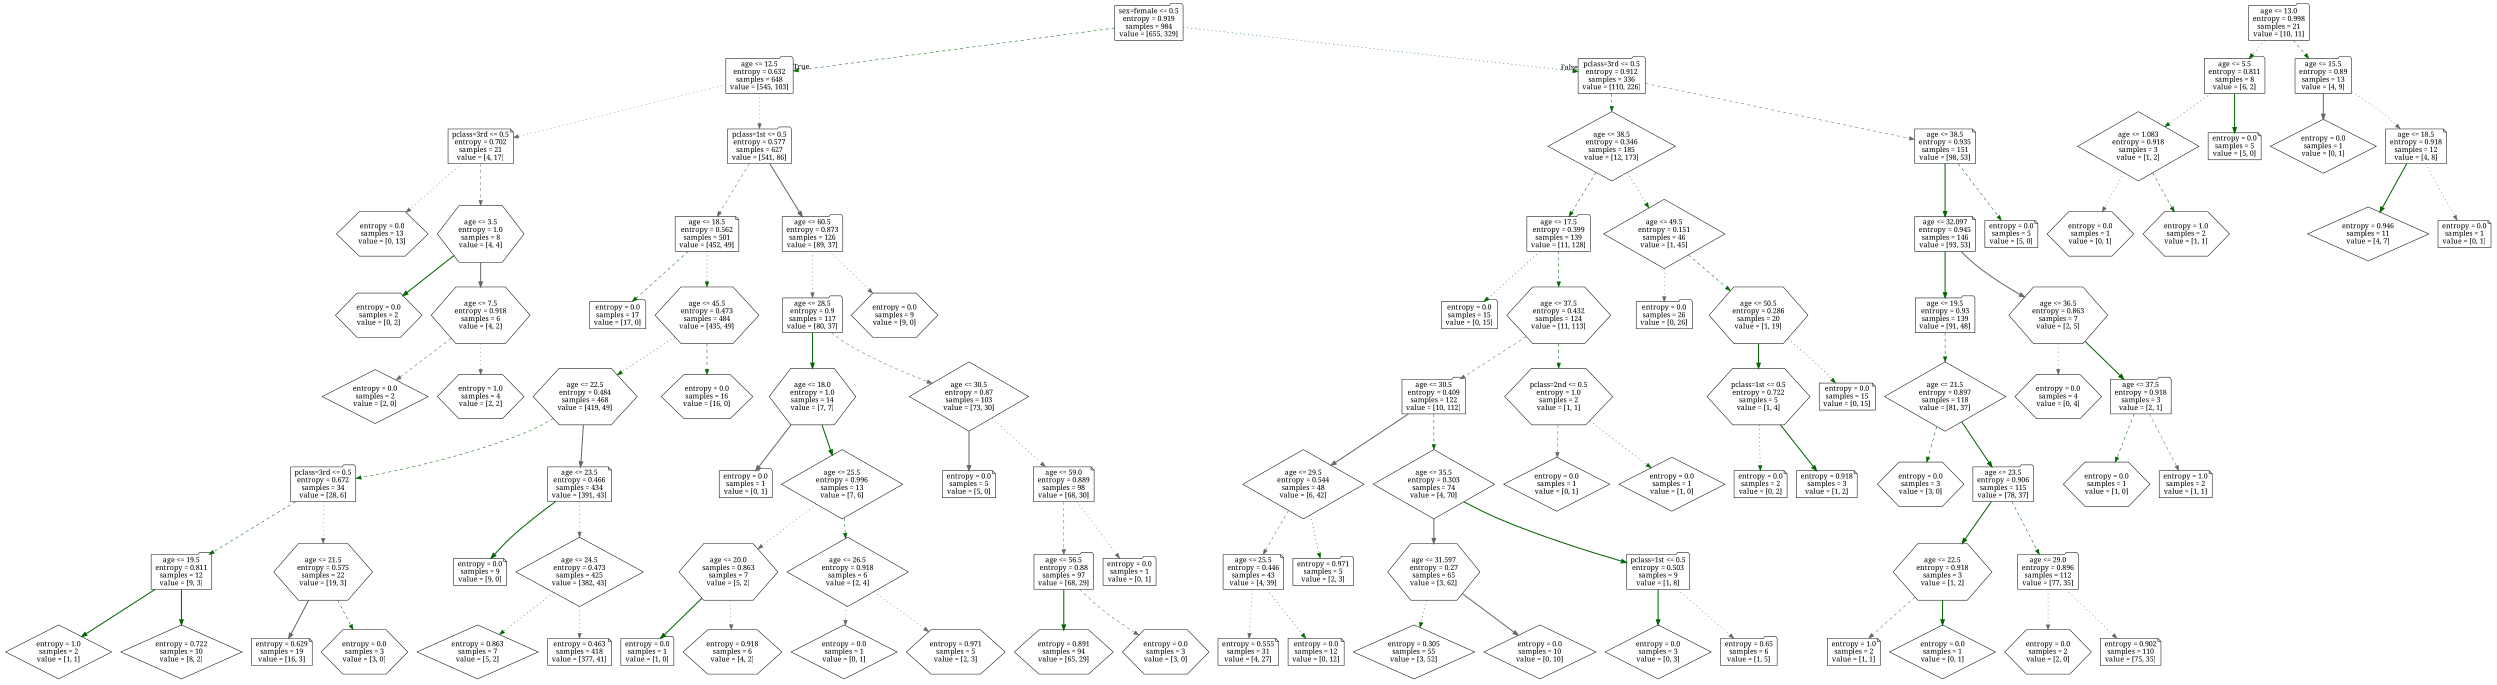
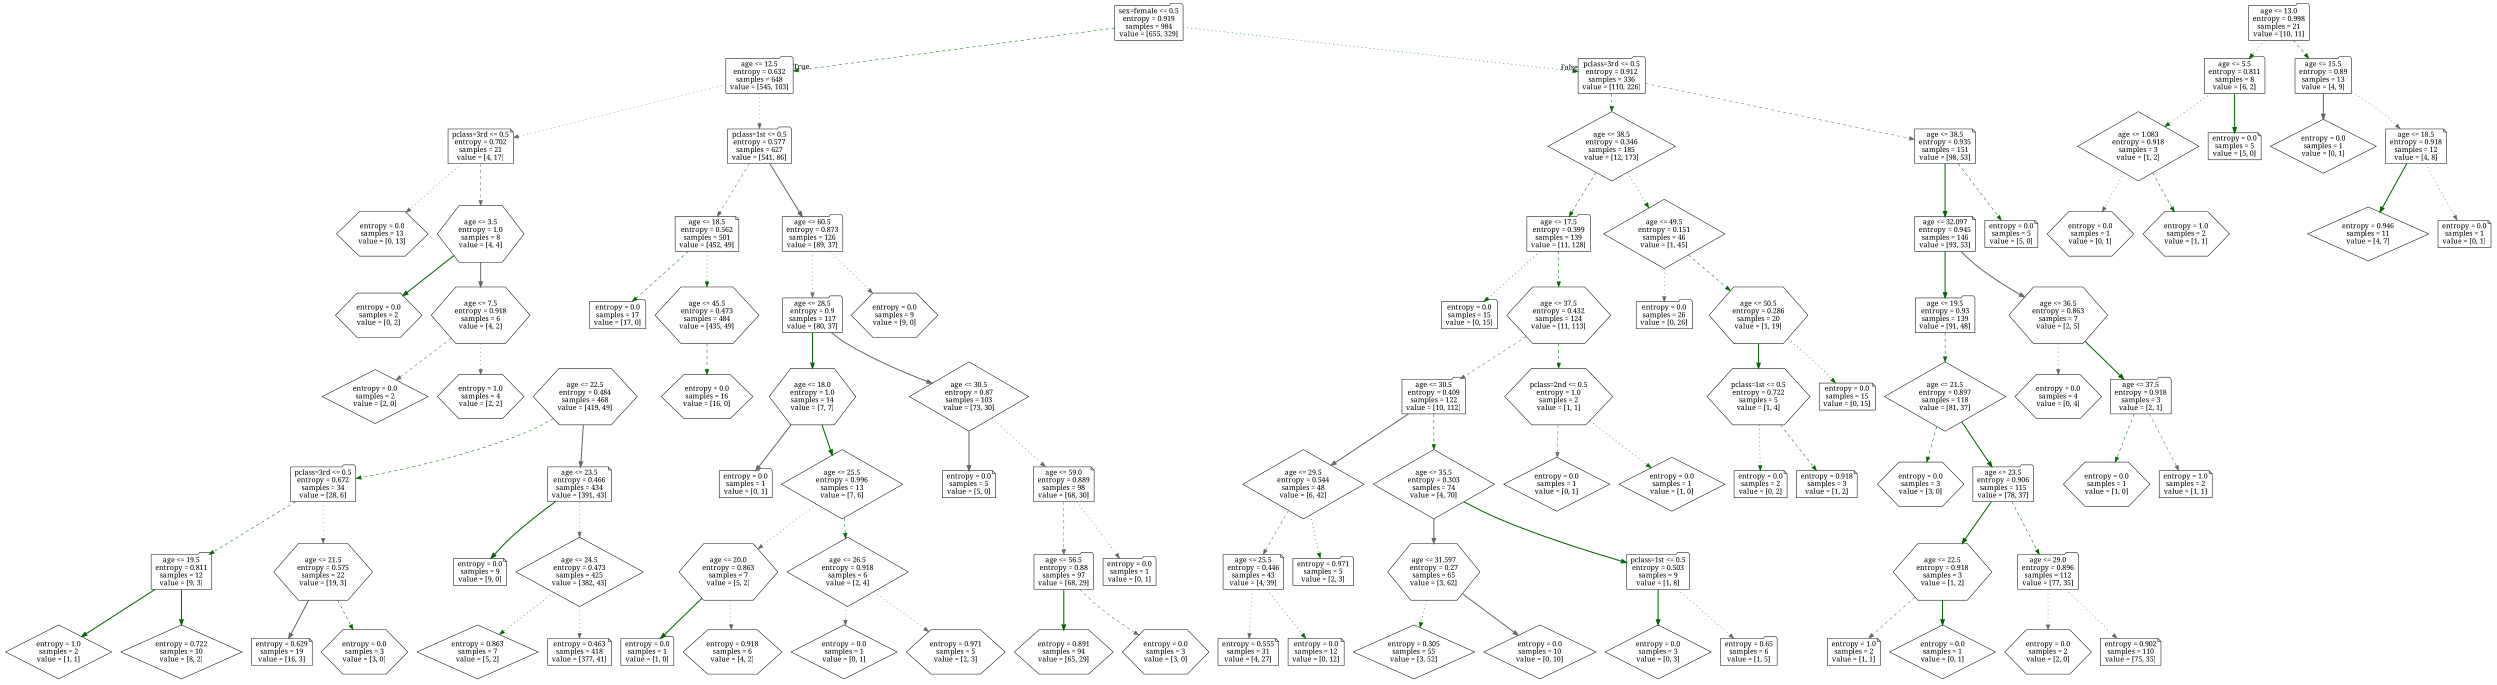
edge "age <= 45.5 entropy = 0.473 samples = 484 value = [435, 49]" -> "age <= 22.5 entropy = 0.484 samples = 468 value = [419, 49]": removed
edge "age <= 28.5 entropy = 0.9 samples = 117 value = [80, 37]" -> "age <= 30.5 entropy = 0.87 samples = 103 value = [73, 30]": style dashed -> bold
edge "pclass=1st <= 0.5 entropy = 0.722 samples = 5 value = [1, 4]" -> "entropy = 0.918 samples = 3 value = [1, 2]": style bold -> dashed
node "age <= 20.0 samples = 0.863 samples = 7 value = [5, 2]": label "age <= 20.0 samples = 0.863 samples = 7 value = [5, 2]" -> "age <= 20.0 entropy = 0.863 samples = 7 value = [5, 2]"
